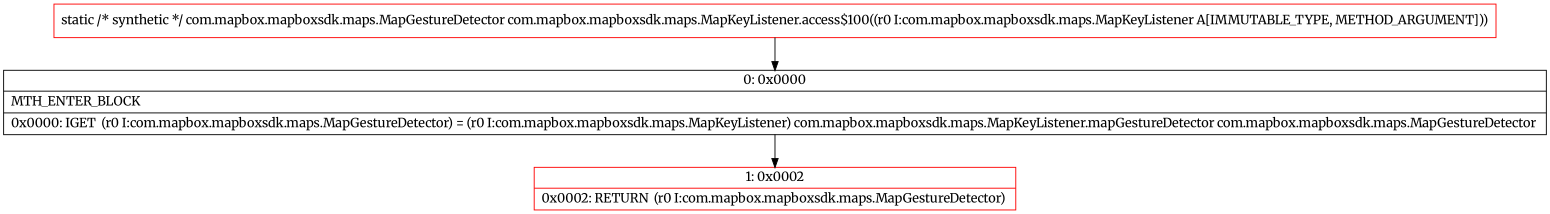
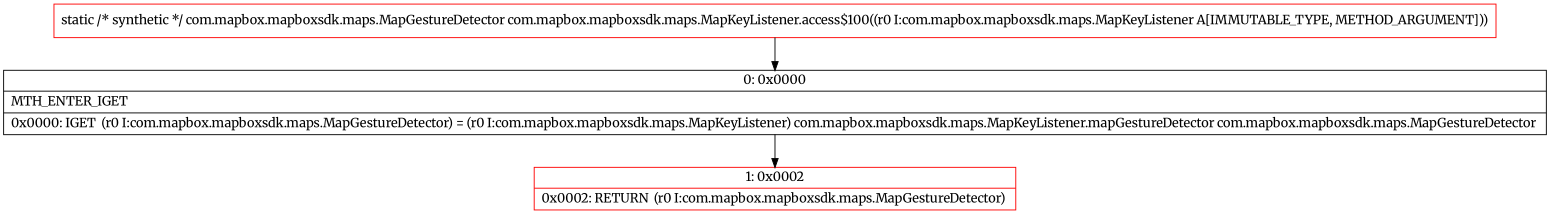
node "0: 0x0000": text "MTH_ENTER_BLOCK" -> "MTH_ENTER_IGET"
